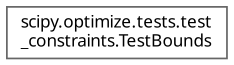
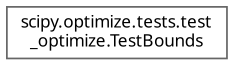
node "scipy.optimize.tests.test _constraints.TestBounds": label "scipy.optimize.tests.test _constraints.TestBounds" -> "scipy.optimize.tests.test _optimize.TestBounds"
